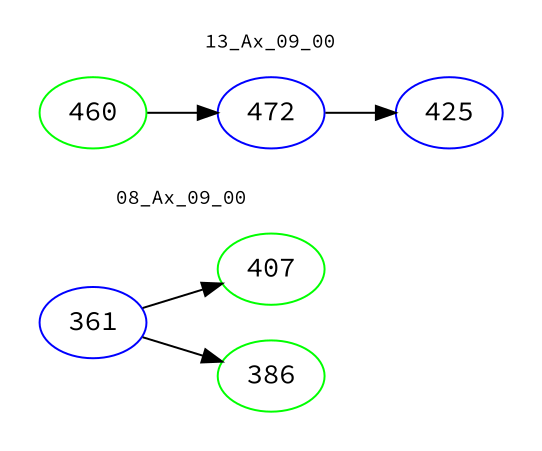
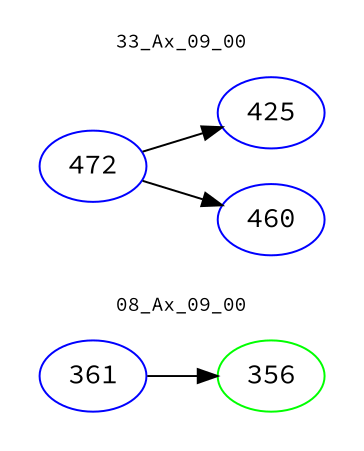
cluster "13_Ax_09_00": label "13_Ax_09_00" -> "33_Ax_09_00"
node "460": color green -> blue
edge "460" -> "472": reversed
node "407": removed
node "386": label "386" -> "356"
